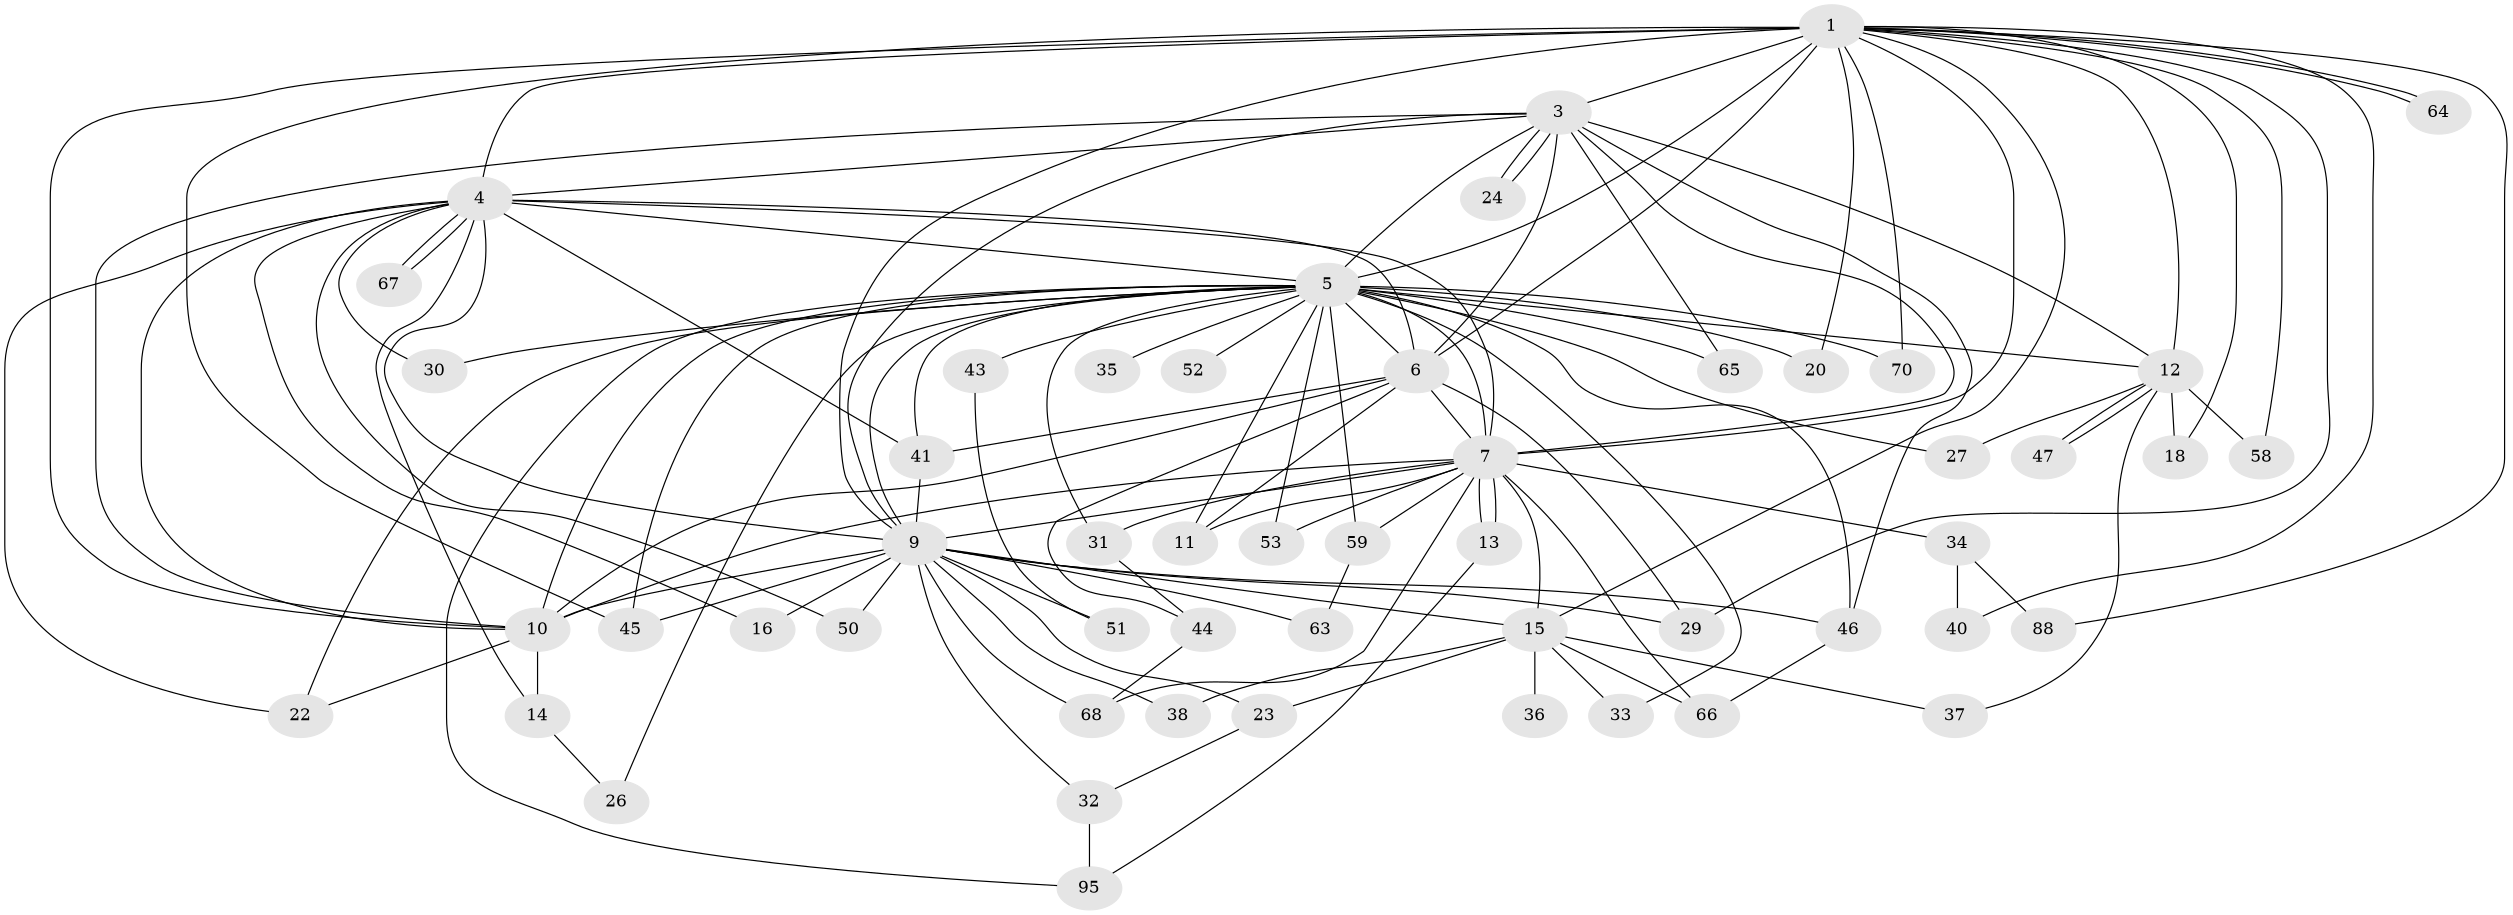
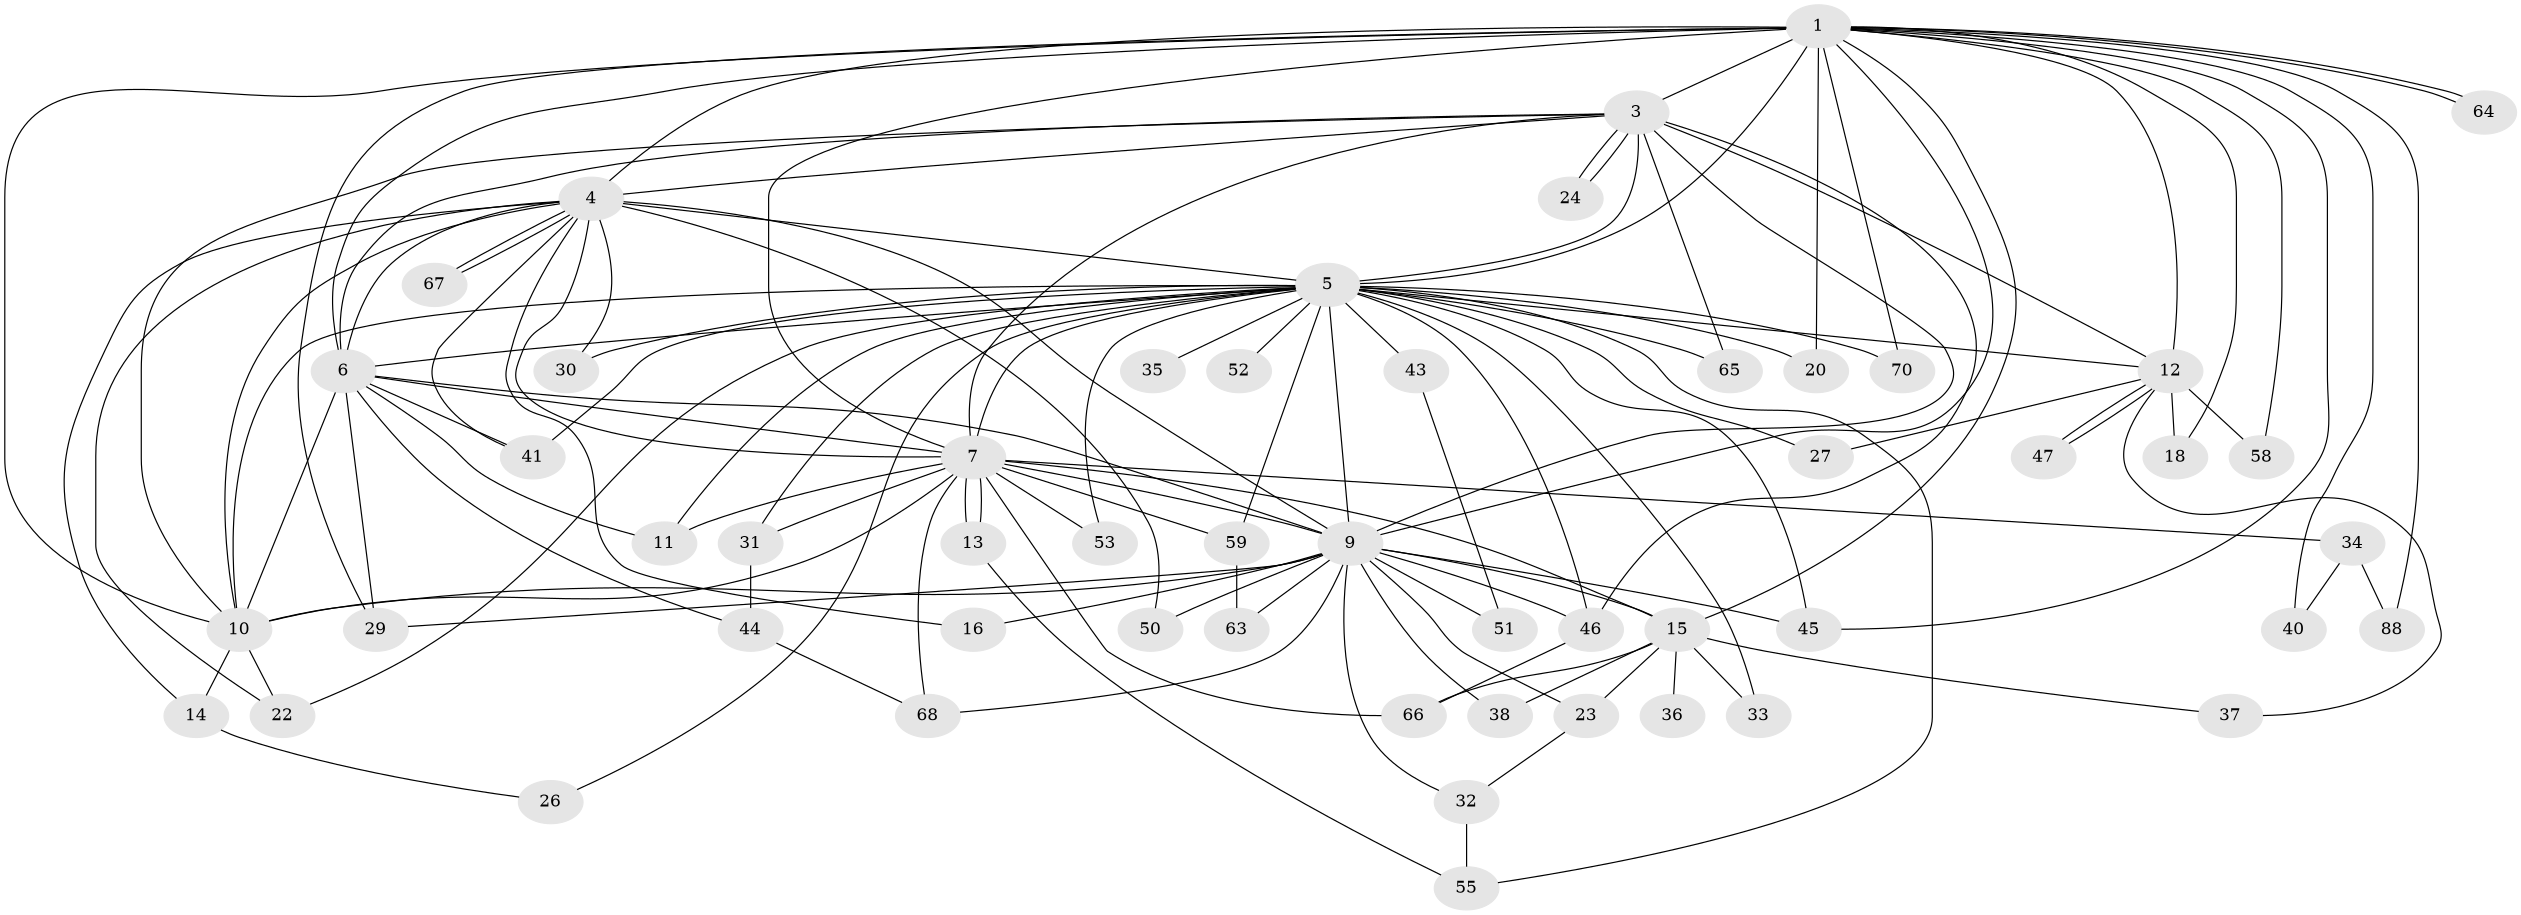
edge "41" -- "9": now "6" -- "9"
node "95": label "95" -> "55"
